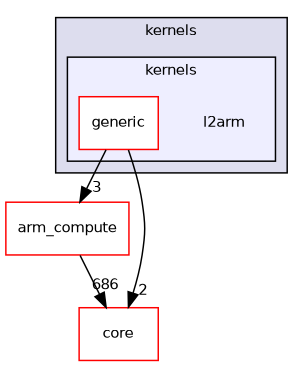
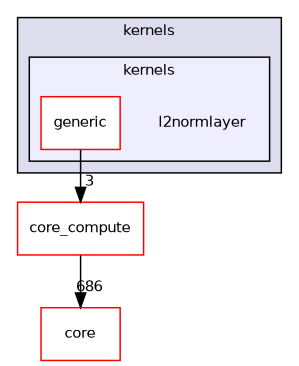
node "l2arm": label "l2arm" -> "l2normlayer"
edge "generic" -> "core": removed
node "arm_compute": label "arm_compute" -> "core_compute"
